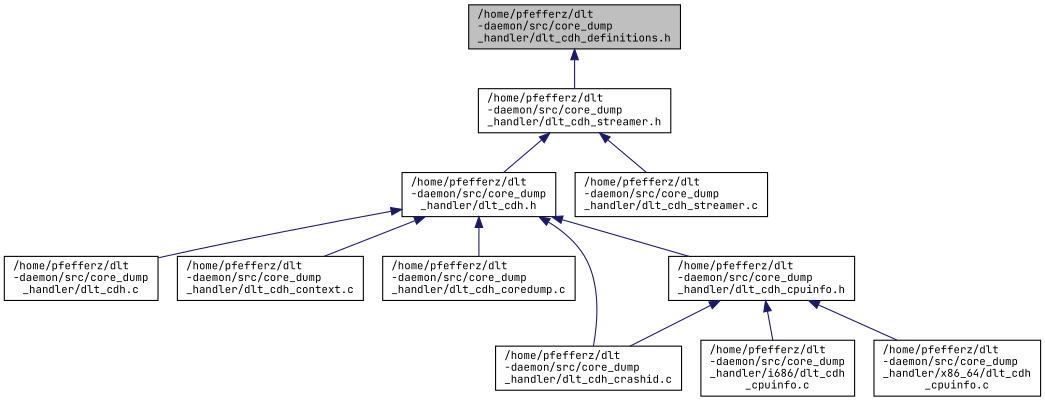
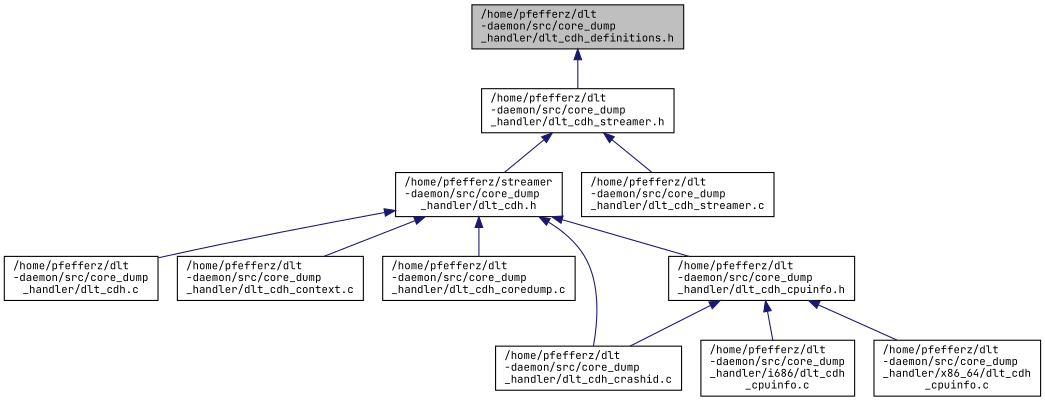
node "/home/pfefferz/dlt -daemon/src/core_dump _handler/dlt_cdh.h": label "/home/pfefferz/dlt -daemon/src/core_dump _handler/dlt_cdh.h" -> "/home/pfefferz/streamer -daemon/src/core_dump _handler/dlt_cdh.h"
